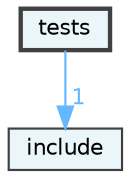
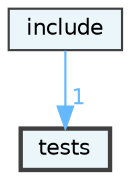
edge "tests" -> "include": reversed
